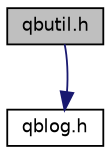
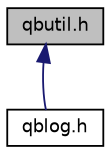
edge "qbutil.h" -> "qblog.h": reversed
